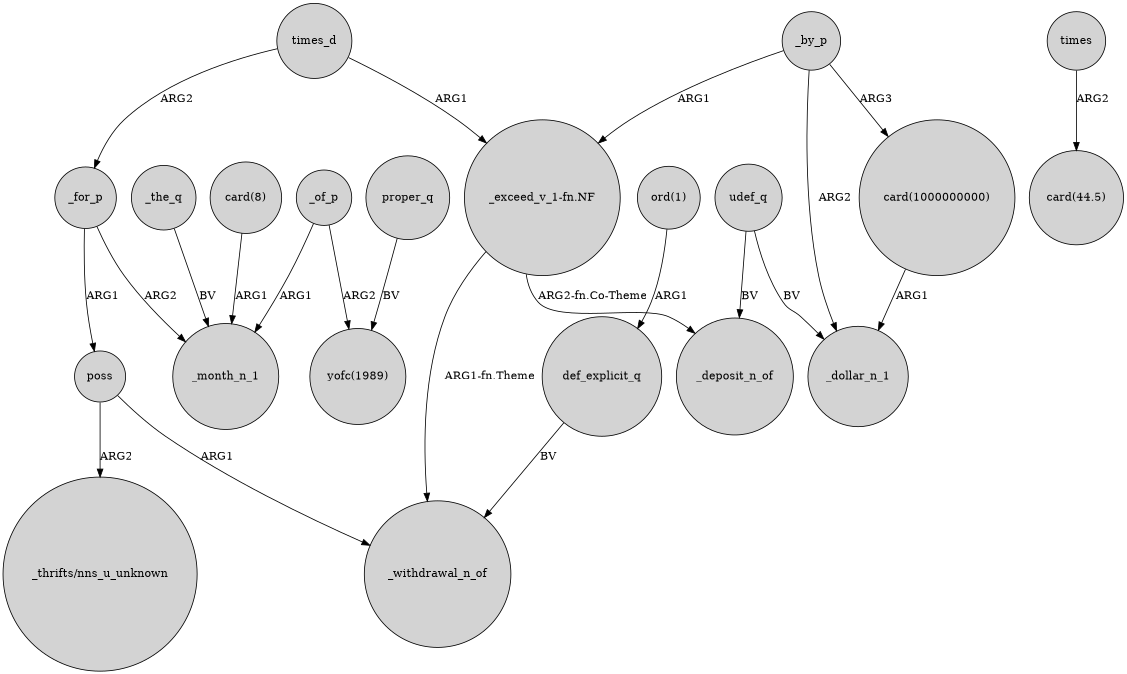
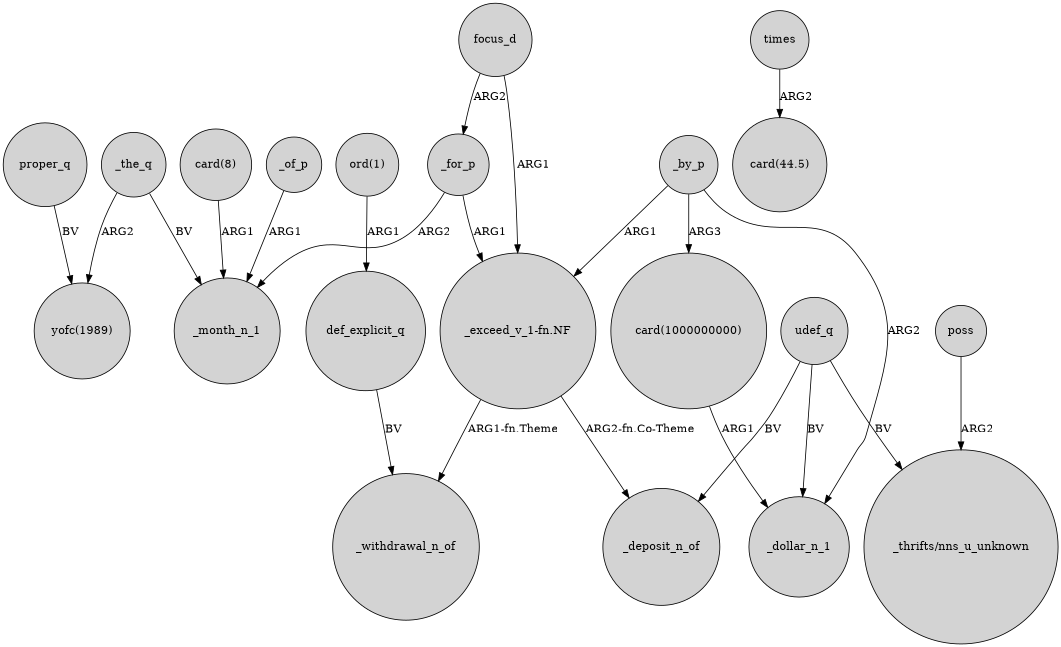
node "times_d": label "times_d" -> "focus_d"
edge "_of_p" -> "yofc(1989)": now "_the_q" -> "yofc(1989)"
edge "_for_p" -> "poss": now "_for_p" -> "_exceed_v_1-fn.NF"
edge "udef_q" -> "_thrifts/nns_u_unknown": added, label "BV"
edge "poss" -> "_withdrawal_n_of": removed, label "ARG1"
